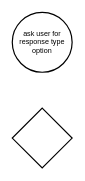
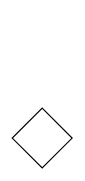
node "ask user for response type option": removed
